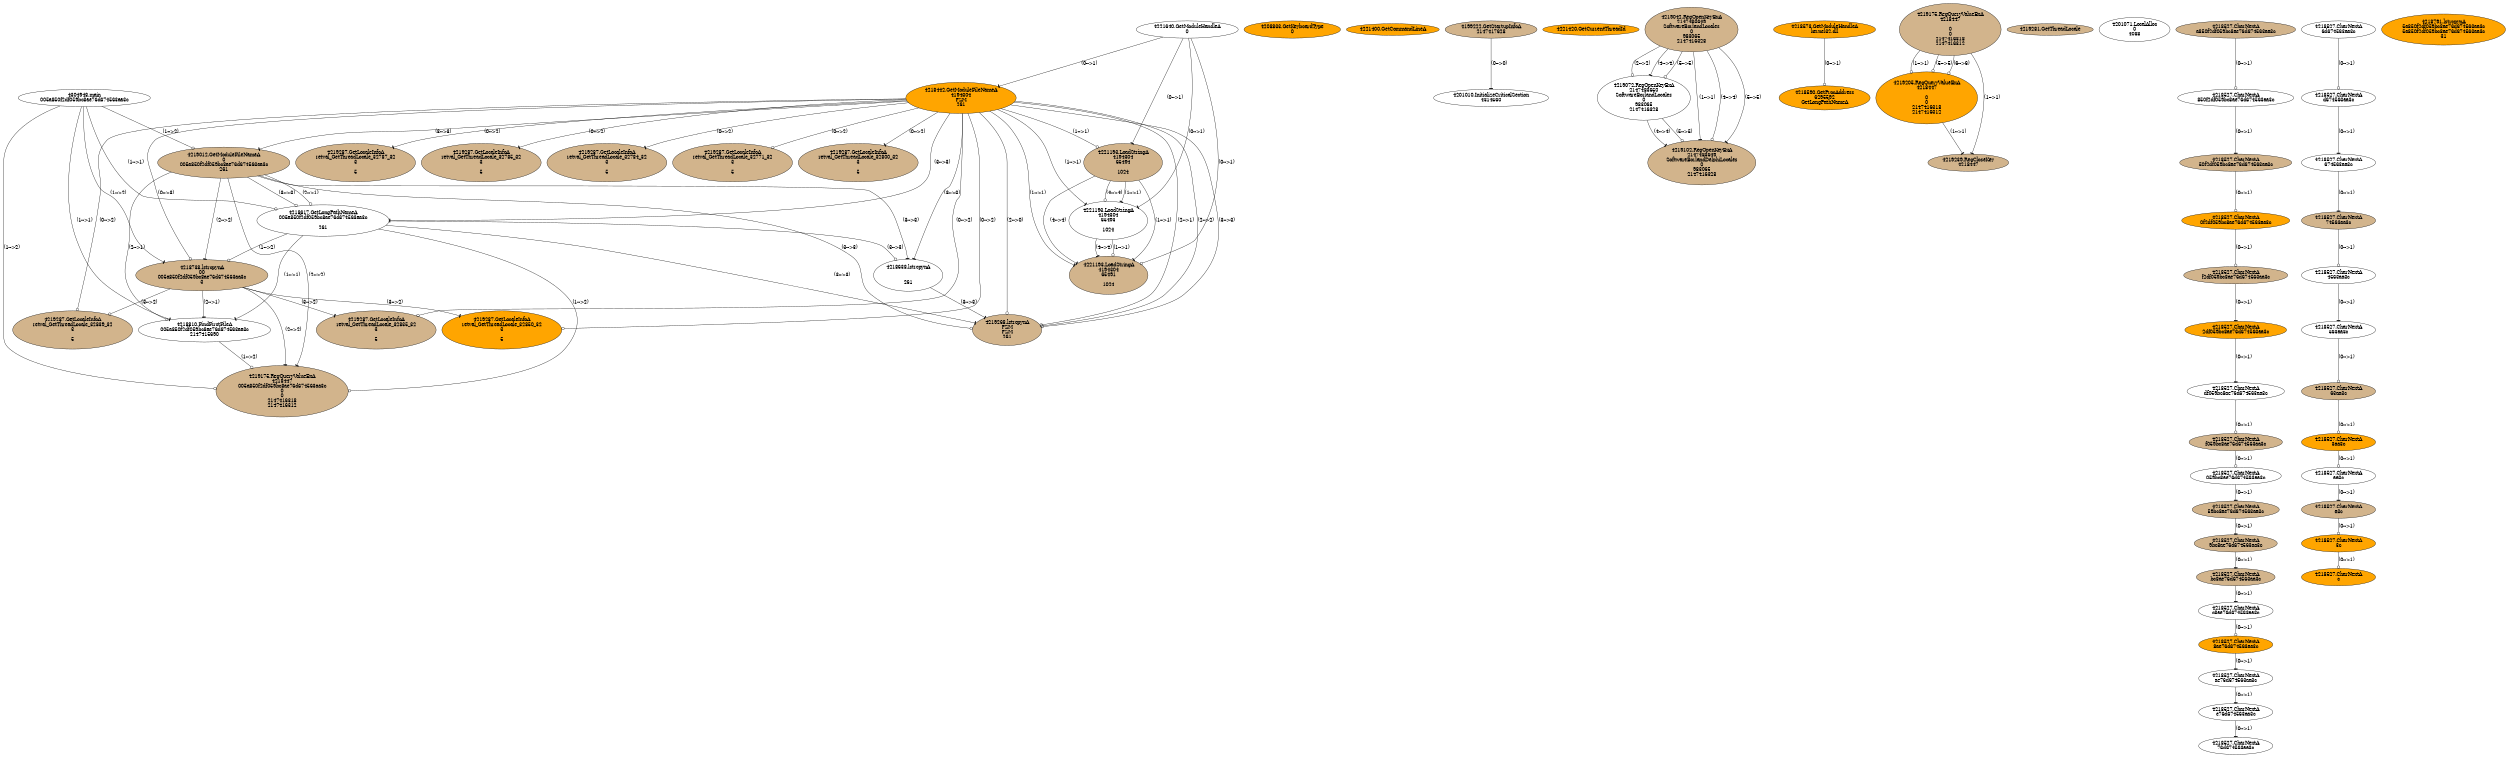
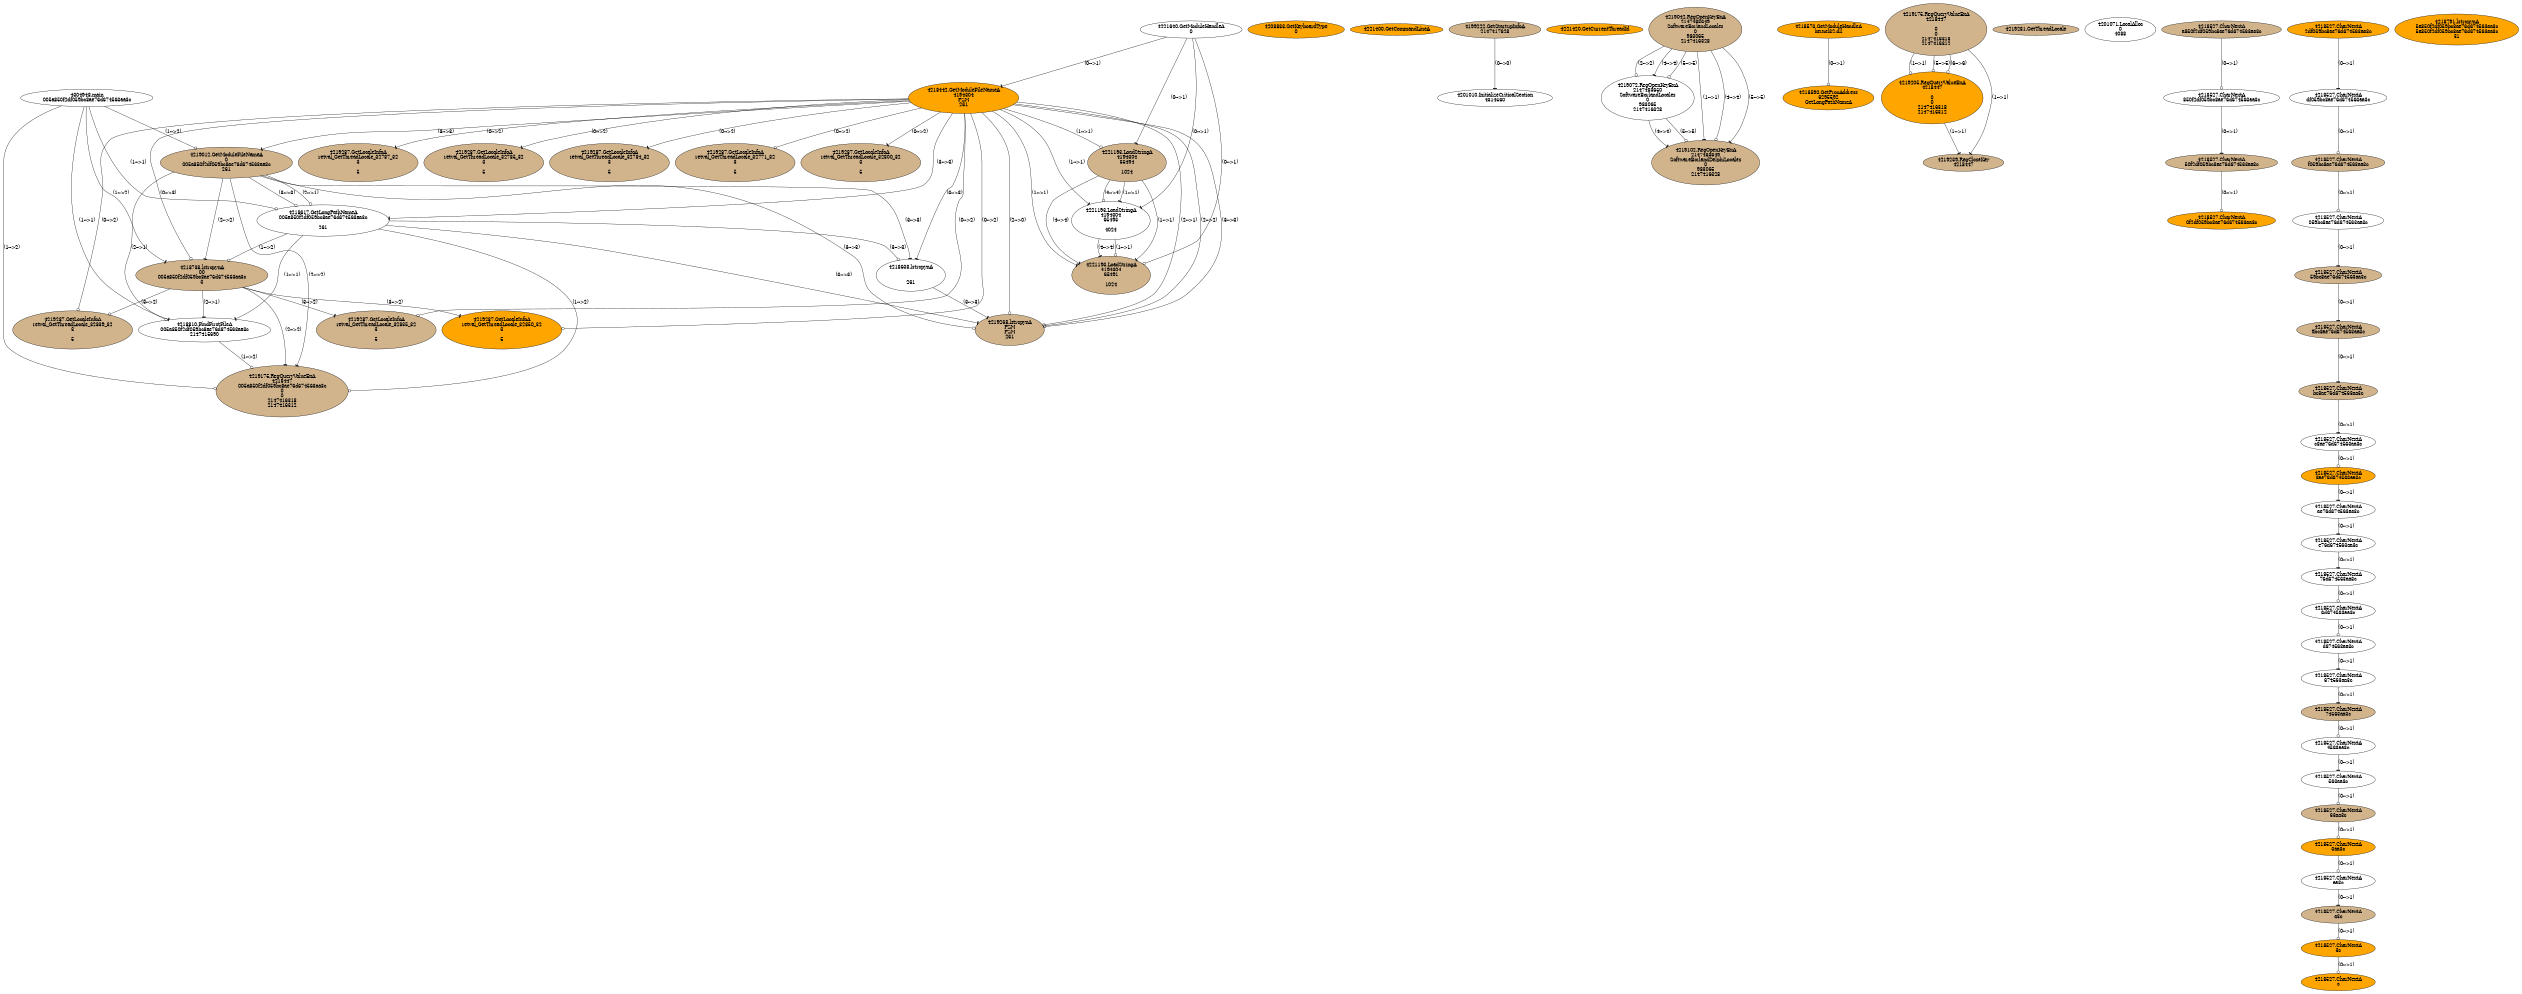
node "4221193.LoadStringA 4194304 65493 1024": label "4221193.LoadStringA 4194304 65493 1024" -> "4221193.LoadStringA 4194304 65493 4024"
node "4218527.CharNextA f2df059bc8ae76d674563aa3c": removed
edge "4218527.CharNextA 76d674563aa3c" -> "4218527.CharNextA 6d674563aa3c": added, label "(0-->1)"
